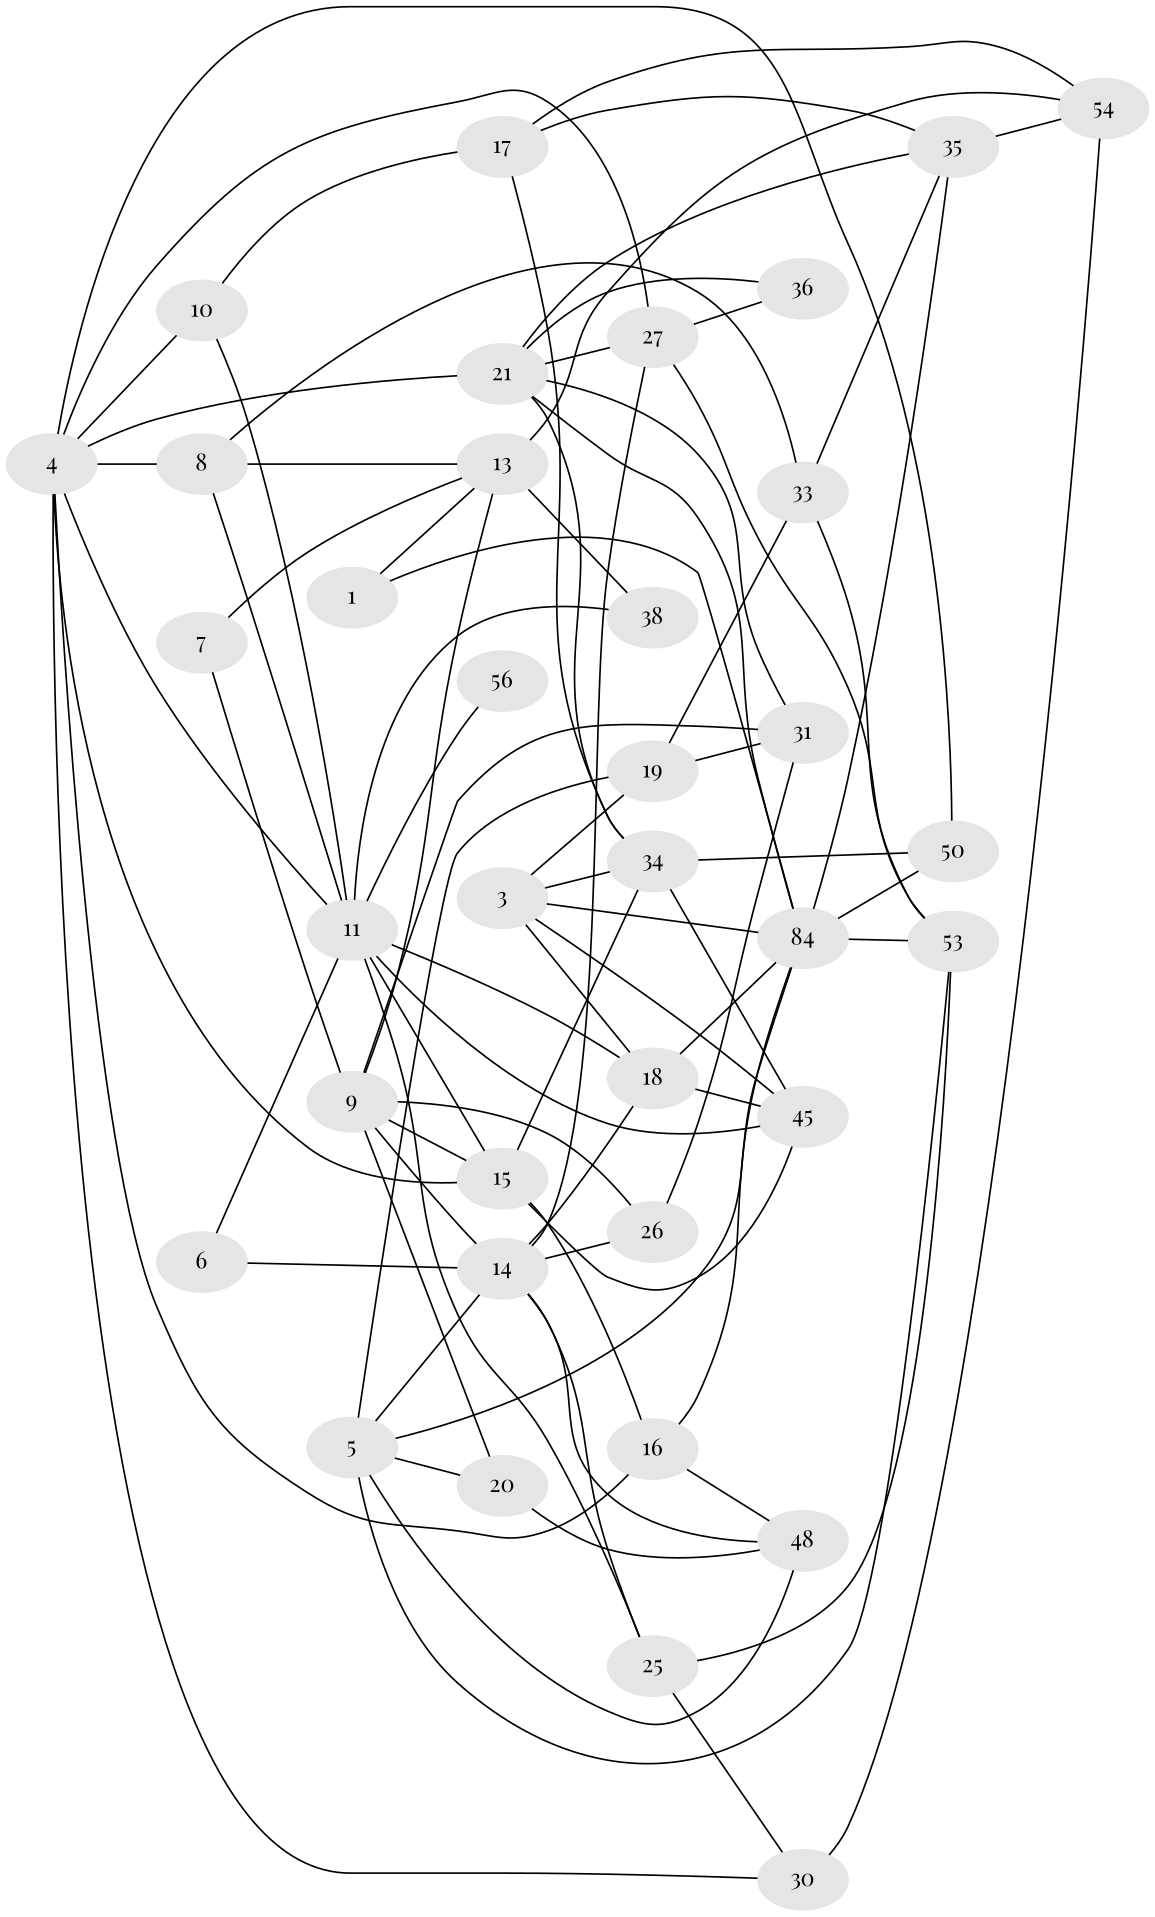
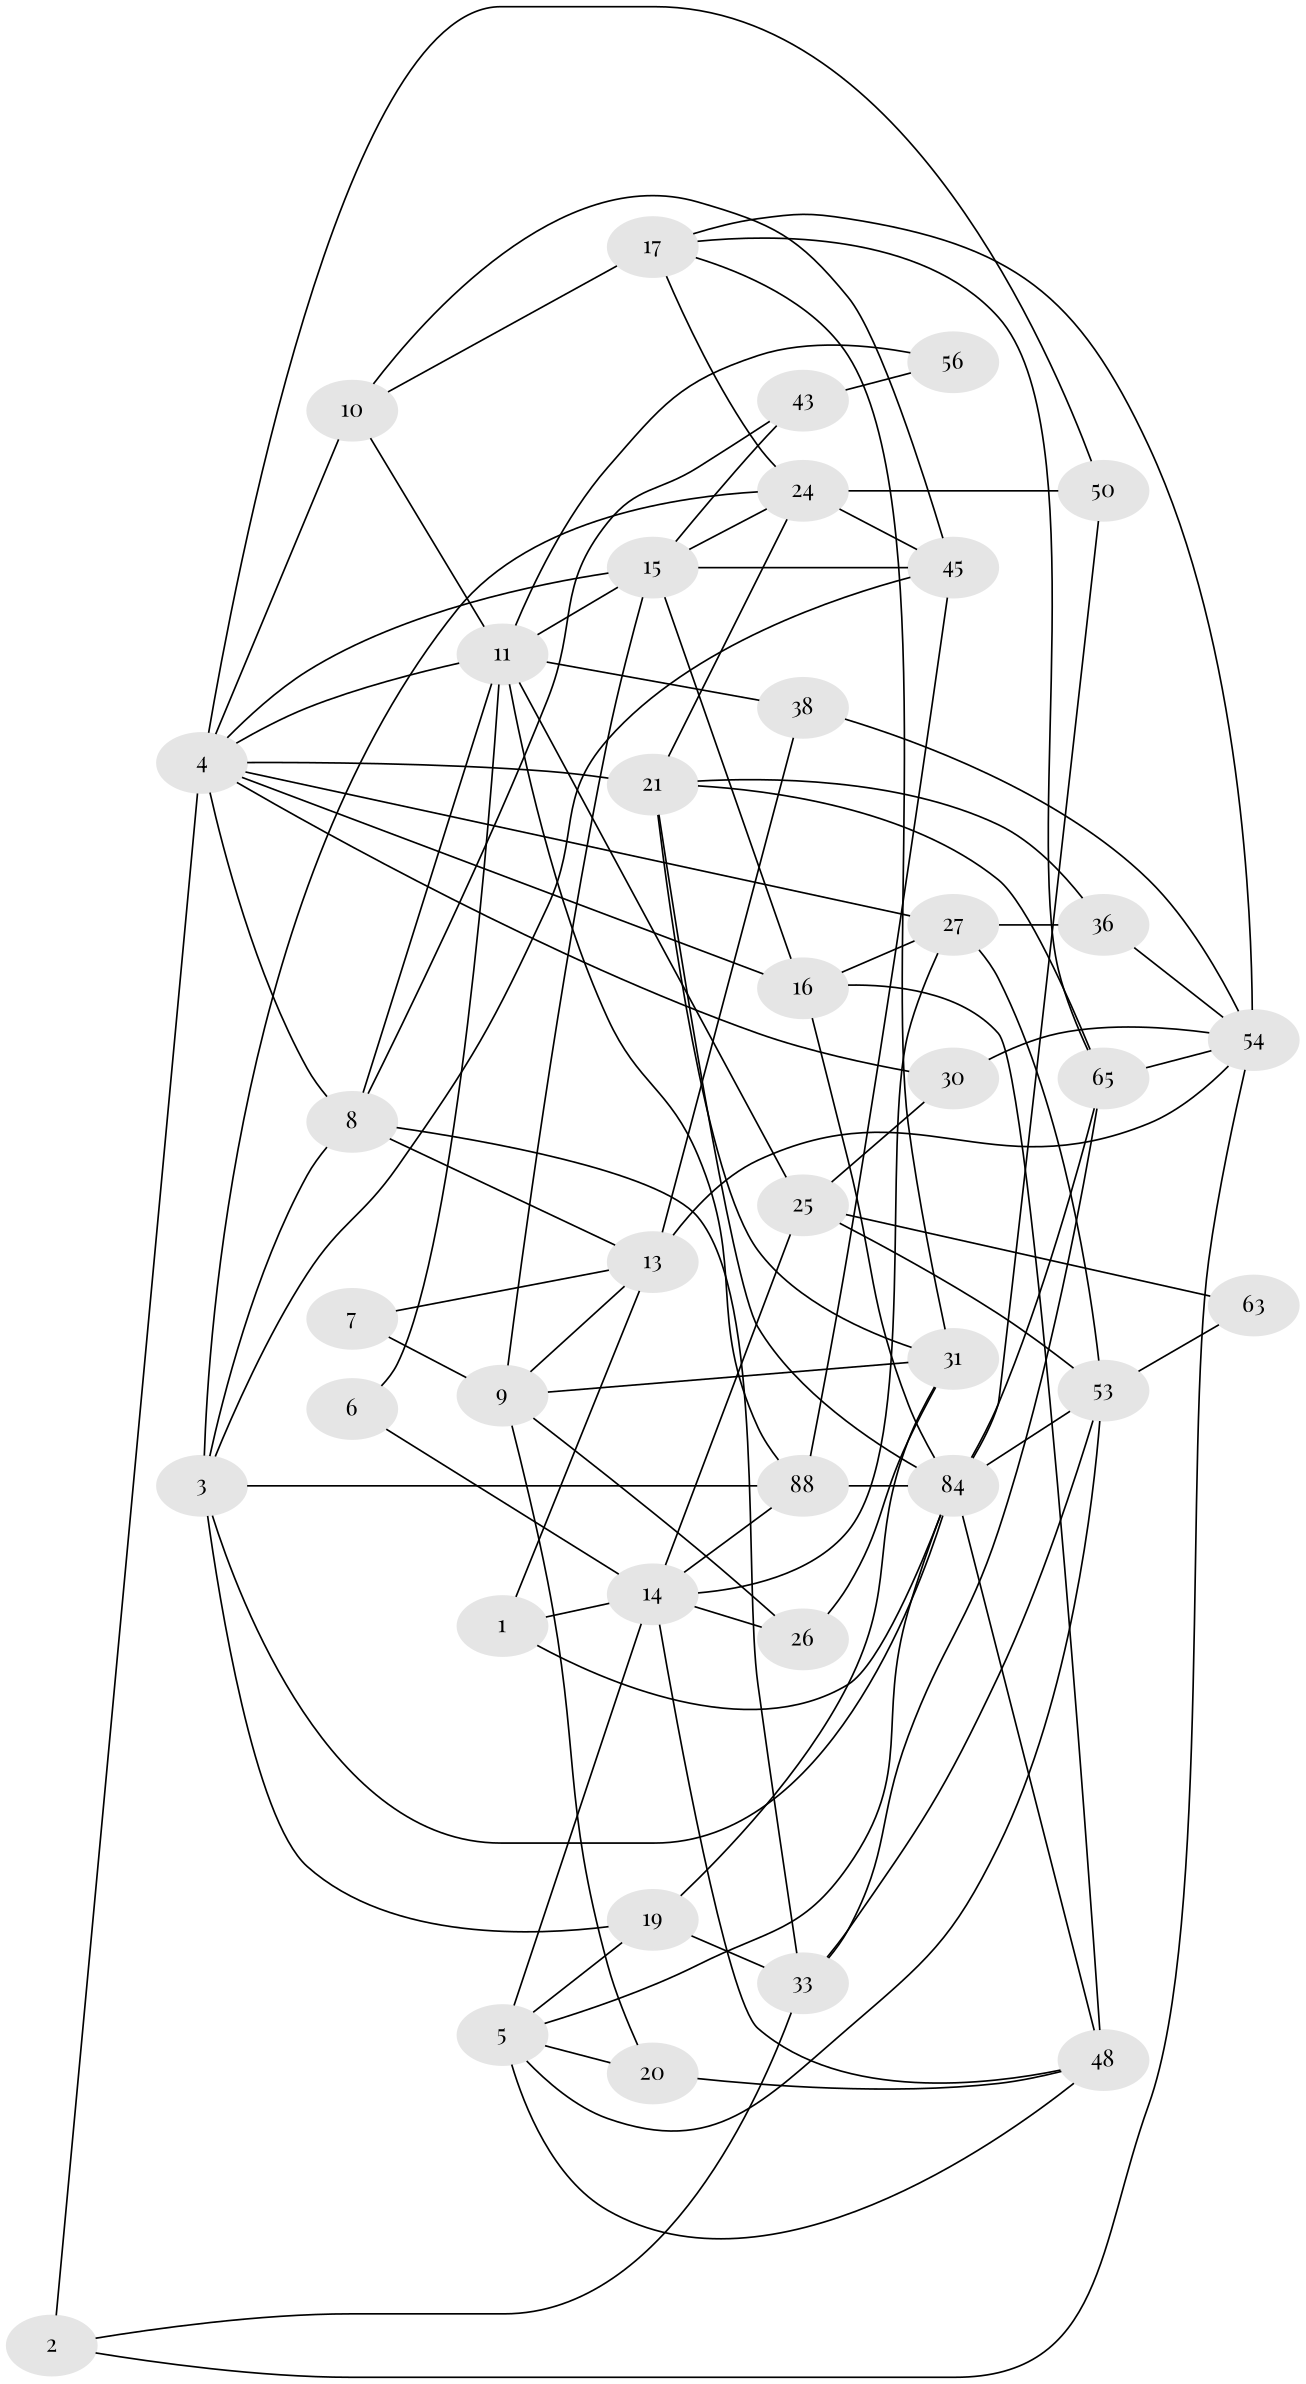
node "35": label "35" -> "65"
edge "27" -- "21": now "27" -- "16"
node "43": added
edge "17" -- "31": added
edge "38" -- "54": added
node "34": label "34" -> "24"
edge "36" -- "54": added
node "18": label "18" -> "88"
edge "11" -- "45": now "10" -- "45"
edge "9" -- "14": now "1" -- "14"
edge "8" -- "3": added
node "63": added
edge "84" -- "48": added
node "2": added
